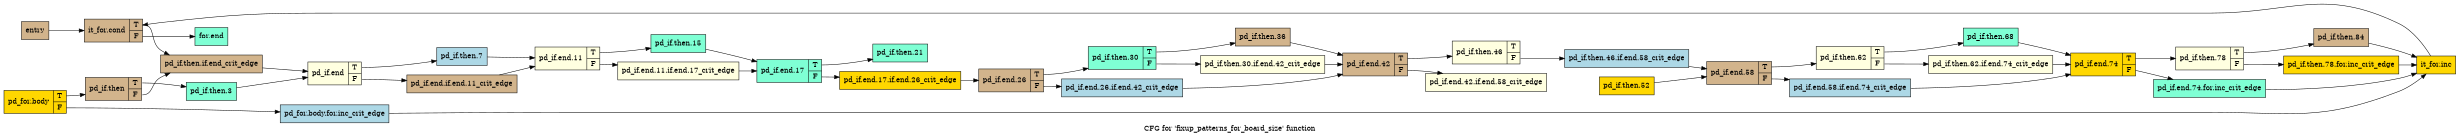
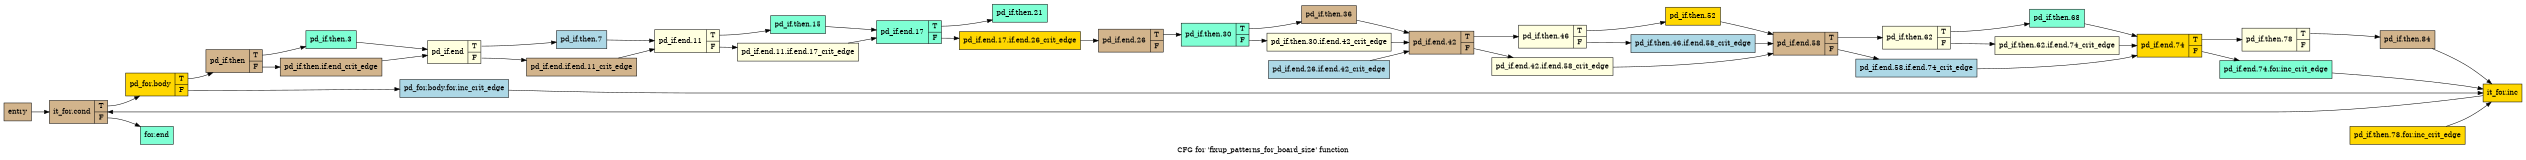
edge "pd_if.then.46" -> "pd_if.then.52": added
edge "it_for.cond" -> "pd_if.then.if.end_crit_edge": now "it_for.cond" -> "pd_for.body"
edge "pd_if.end.42.if.end.58_crit_edge" -> "pd_if.end.58": added
edge "pd_if.then.78" -> "pd_if.then.78.for.inc_crit_edge": removed
edge "pd_if.end.26" -> "pd_if.end.26.if.end.42_crit_edge": removed
